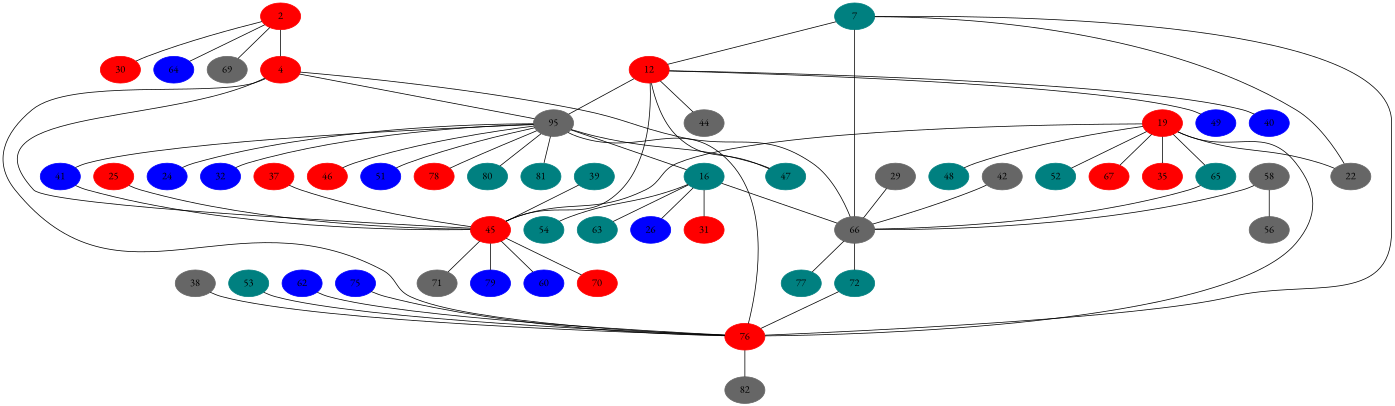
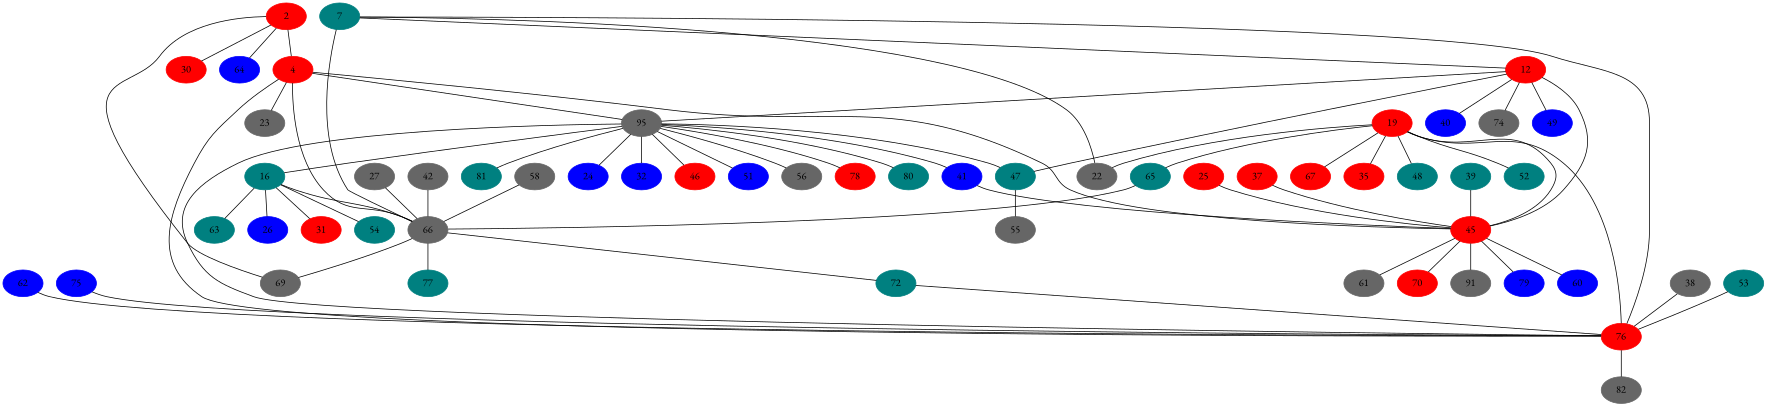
node "23": added
node "44": label "44" -> "74"
node "29": label "29" -> "27"
edge "58" -- "56": now "95" -- "56"
node "55": added
edge "66" -- "69": added
node "71": label "71" -> "91"
node "61": added
